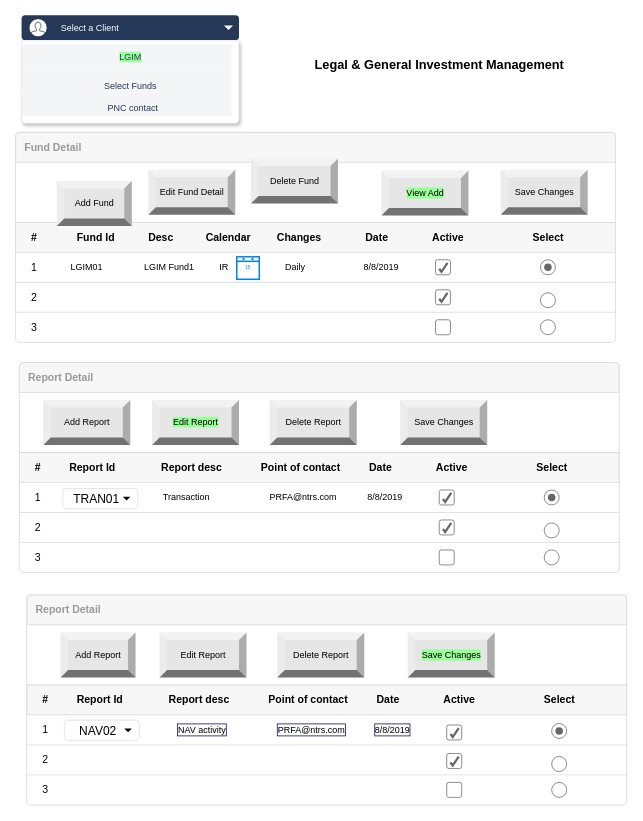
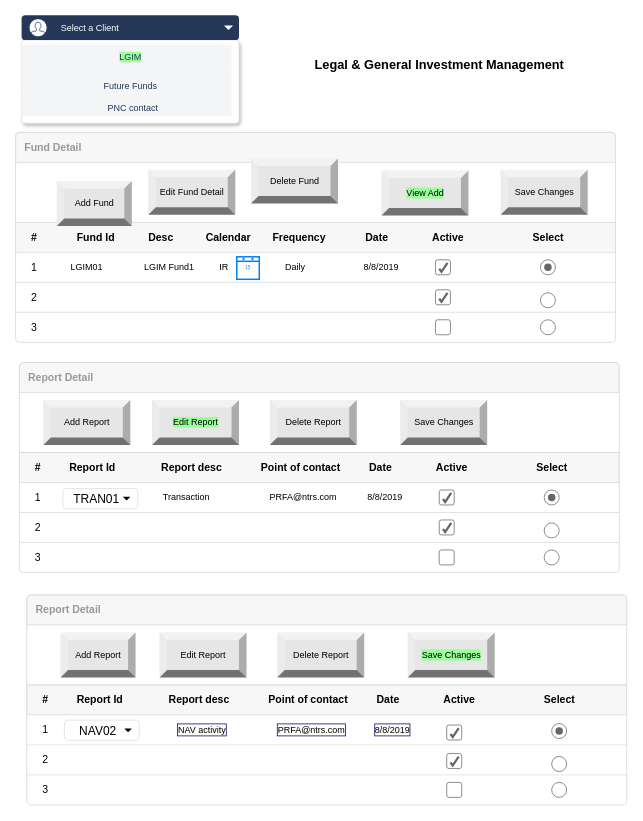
node "Select Funds": label "Select Funds" -> "Future Funds"
node "Changes": label "Changes" -> "Frequency"
